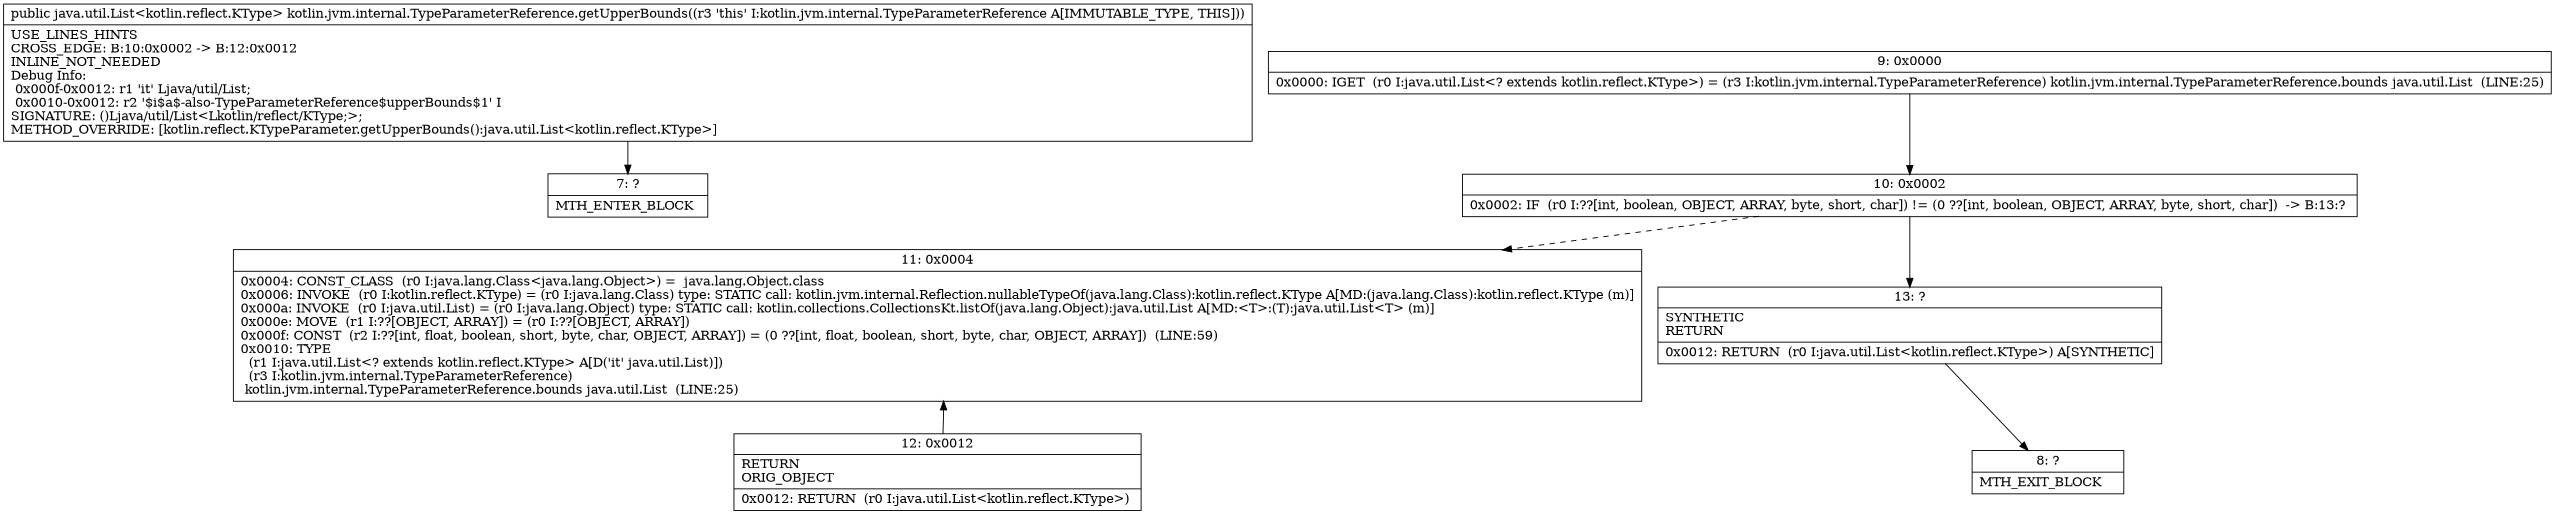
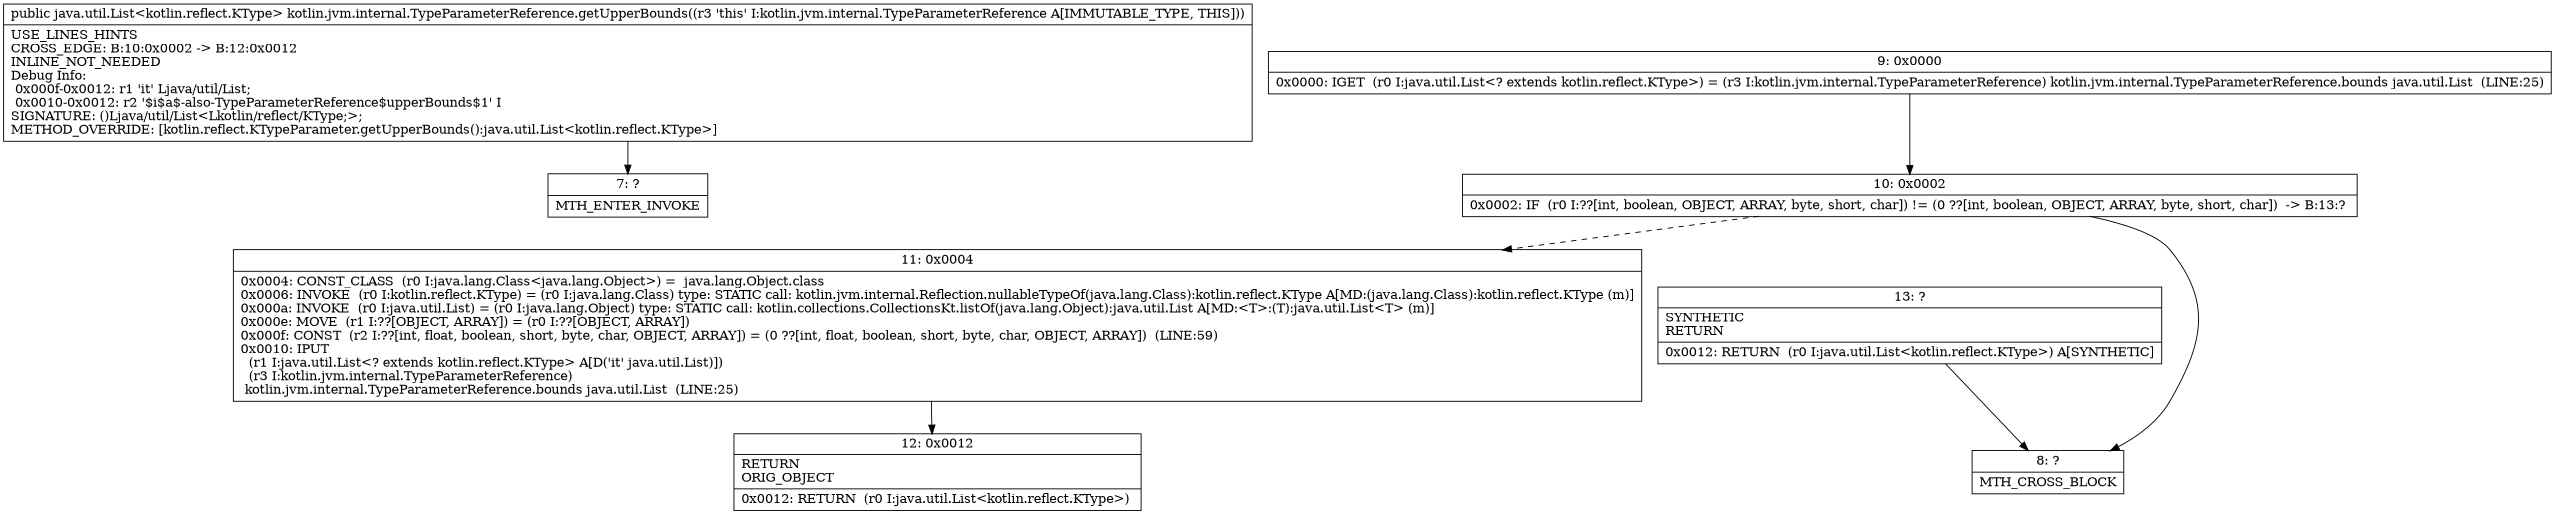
node "7: ?": text "MTH_ENTER_BLOCK" -> "MTH_ENTER_INVOKE"
edge "10: 0x0002" -> "13: ?": now "10: 0x0002" -> "8: ?"
node "11: 0x0004": text "0x0010: TYPE" -> "0x0010: IPUT"
edge "12: 0x0012" -> "11: 0x0004": reversed
node "8: ?": text "MTH_EXIT_BLOCK" -> "MTH_CROSS_BLOCK"
